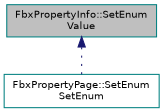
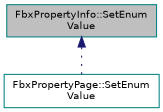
node "FbxPropertyPage::SetEnum SetEnum": label "FbxPropertyPage::SetEnum SetEnum" -> "FbxPropertyPage::SetEnum Value"
